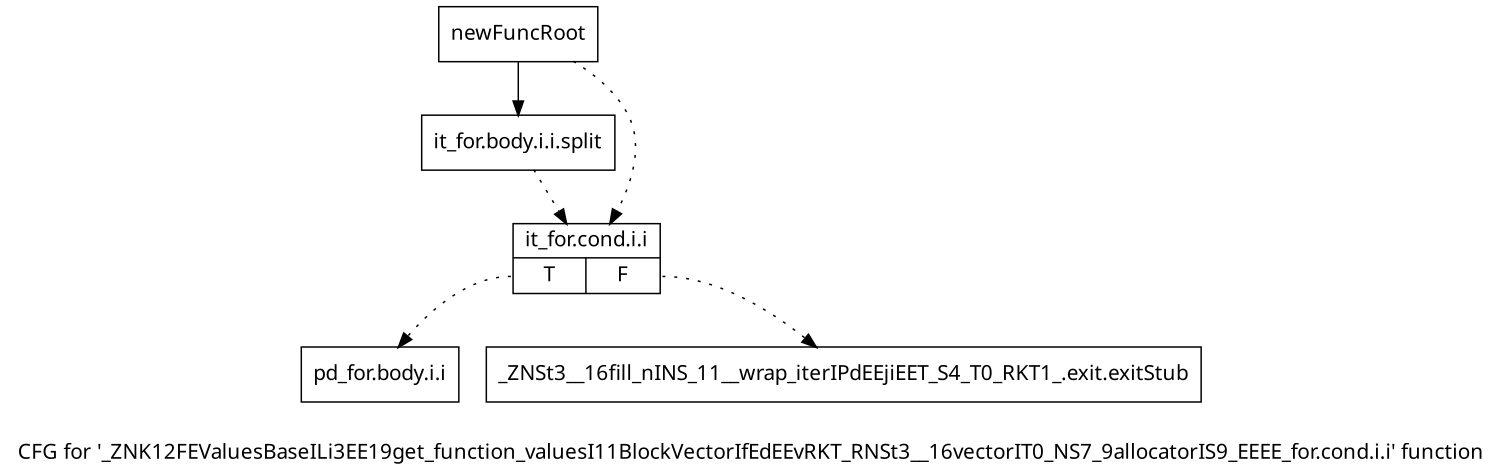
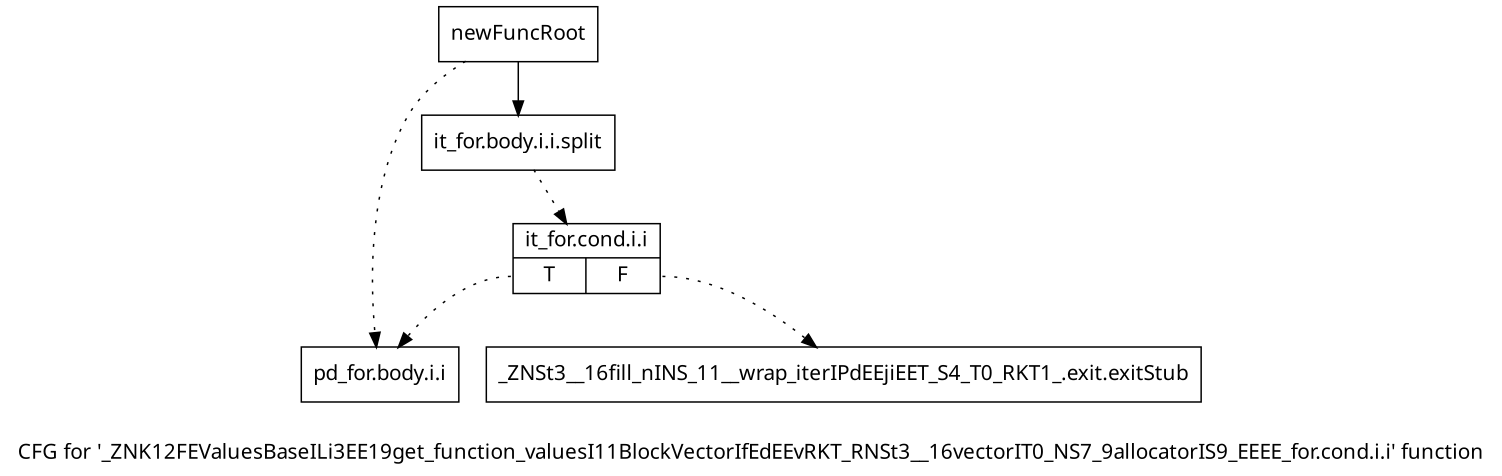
edge "newFuncRoot" -> "it_for.cond.i.i": now "newFuncRoot" -> "pd_for.body.i.i"
